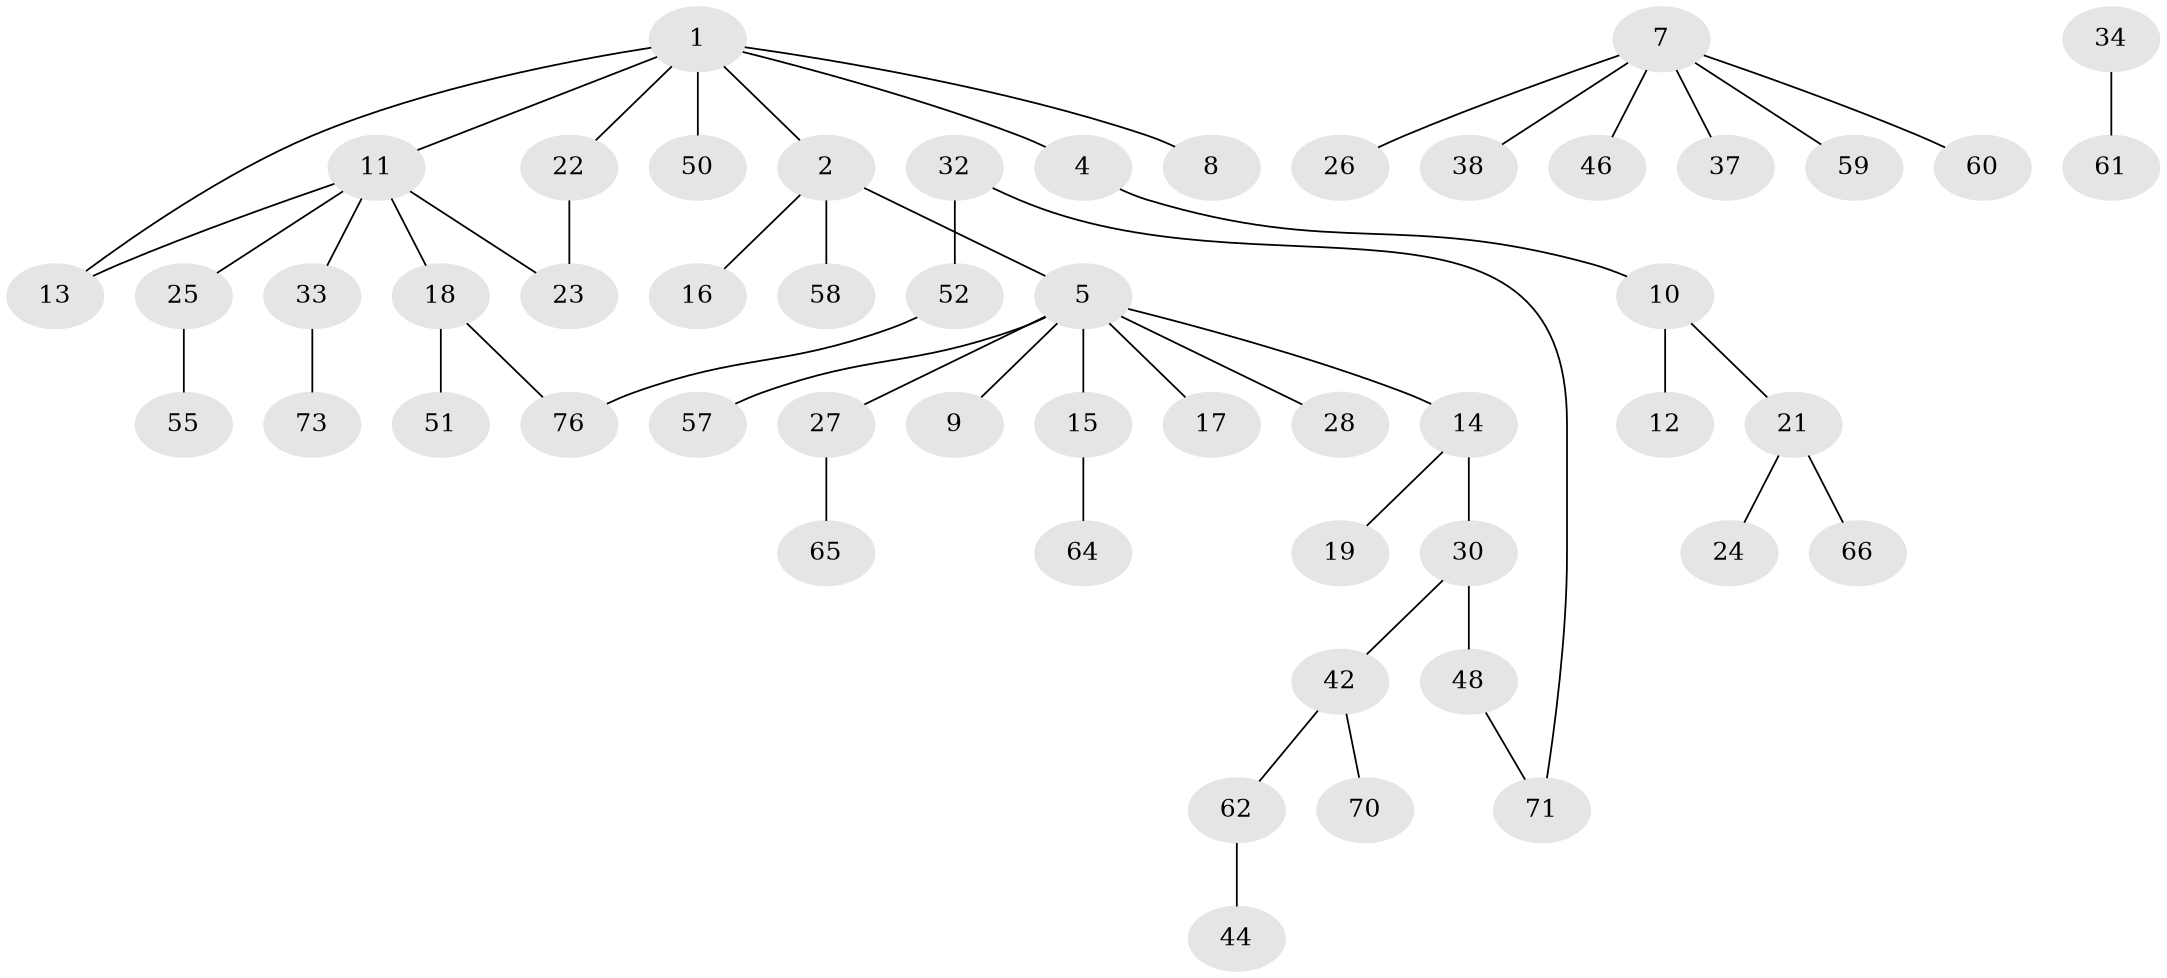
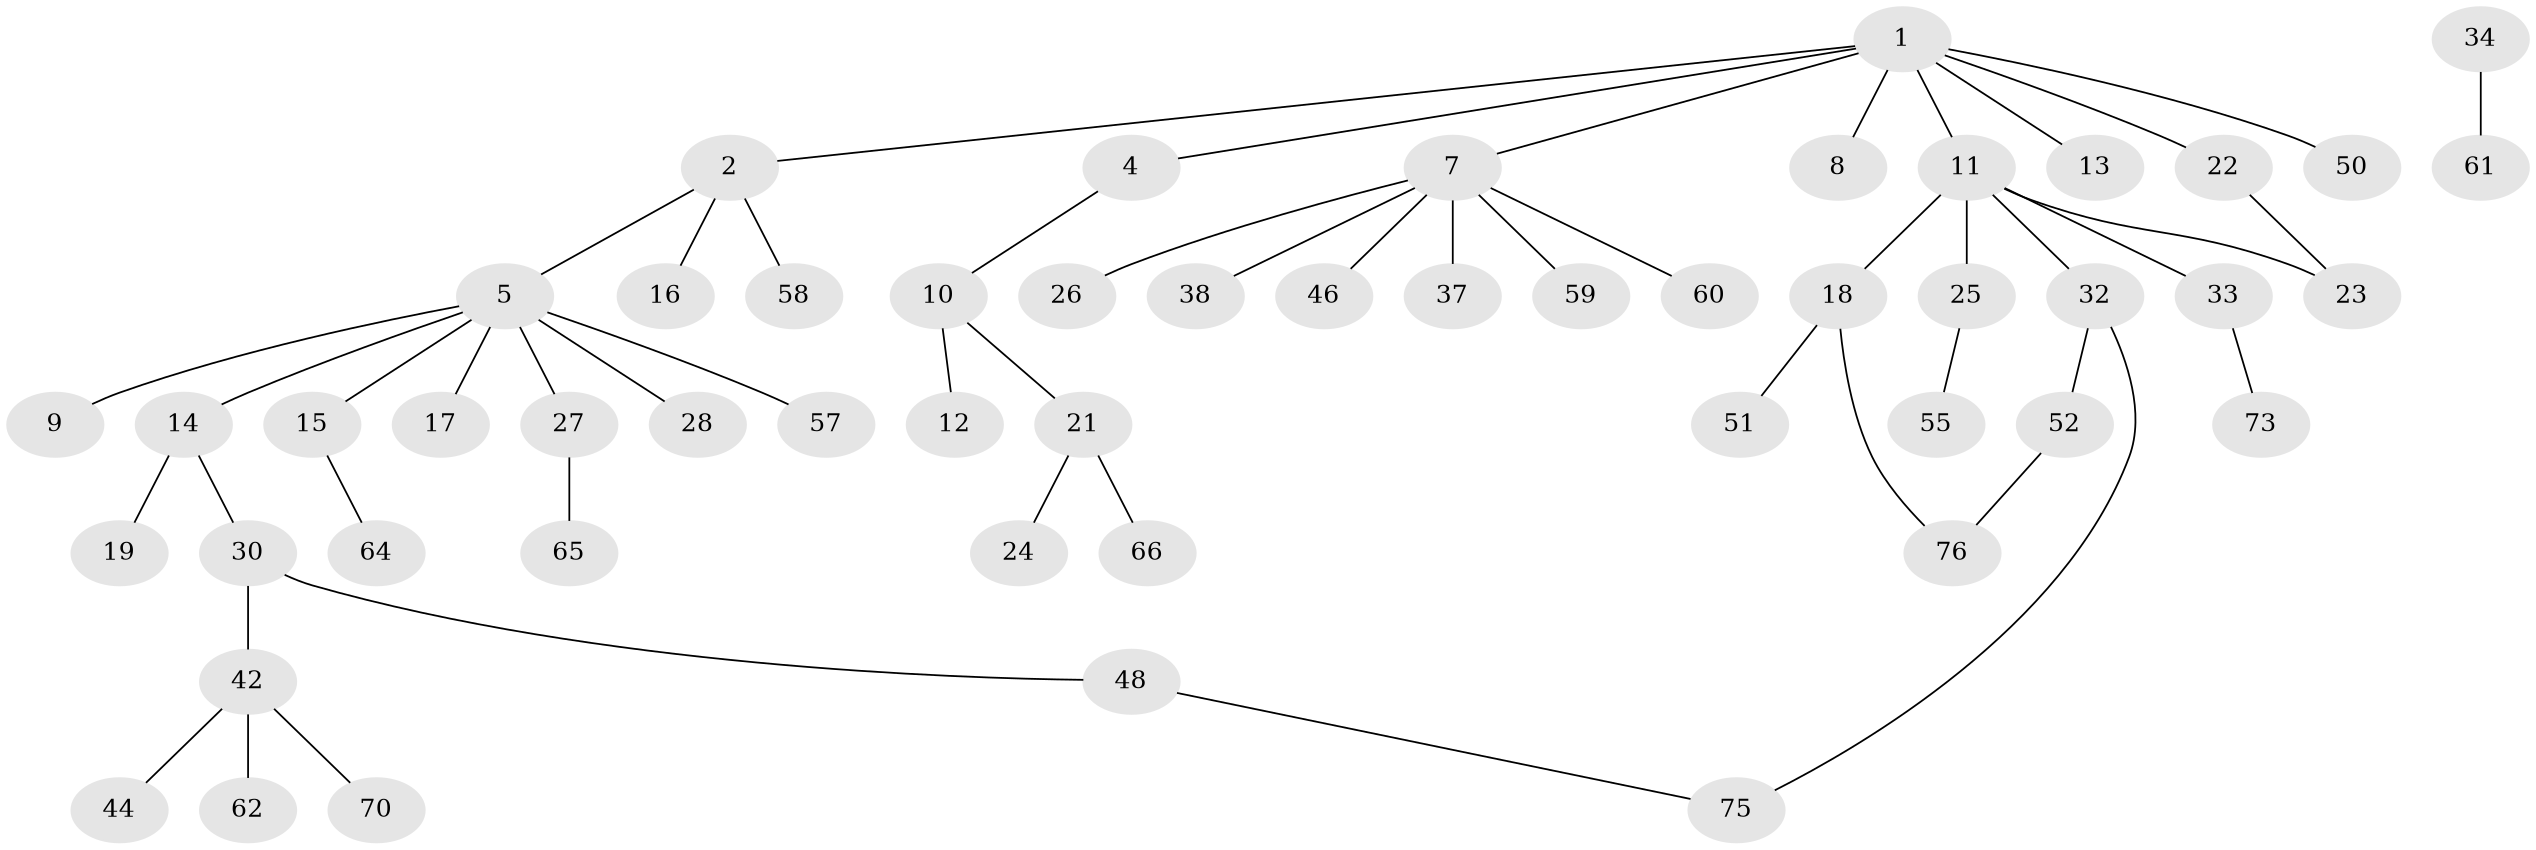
edge "1" -- "7": added
edge "11" -- "13": now "11" -- "32"
node "71": label "71" -> "75"
edge "62" -- "44": now "42" -- "44"
